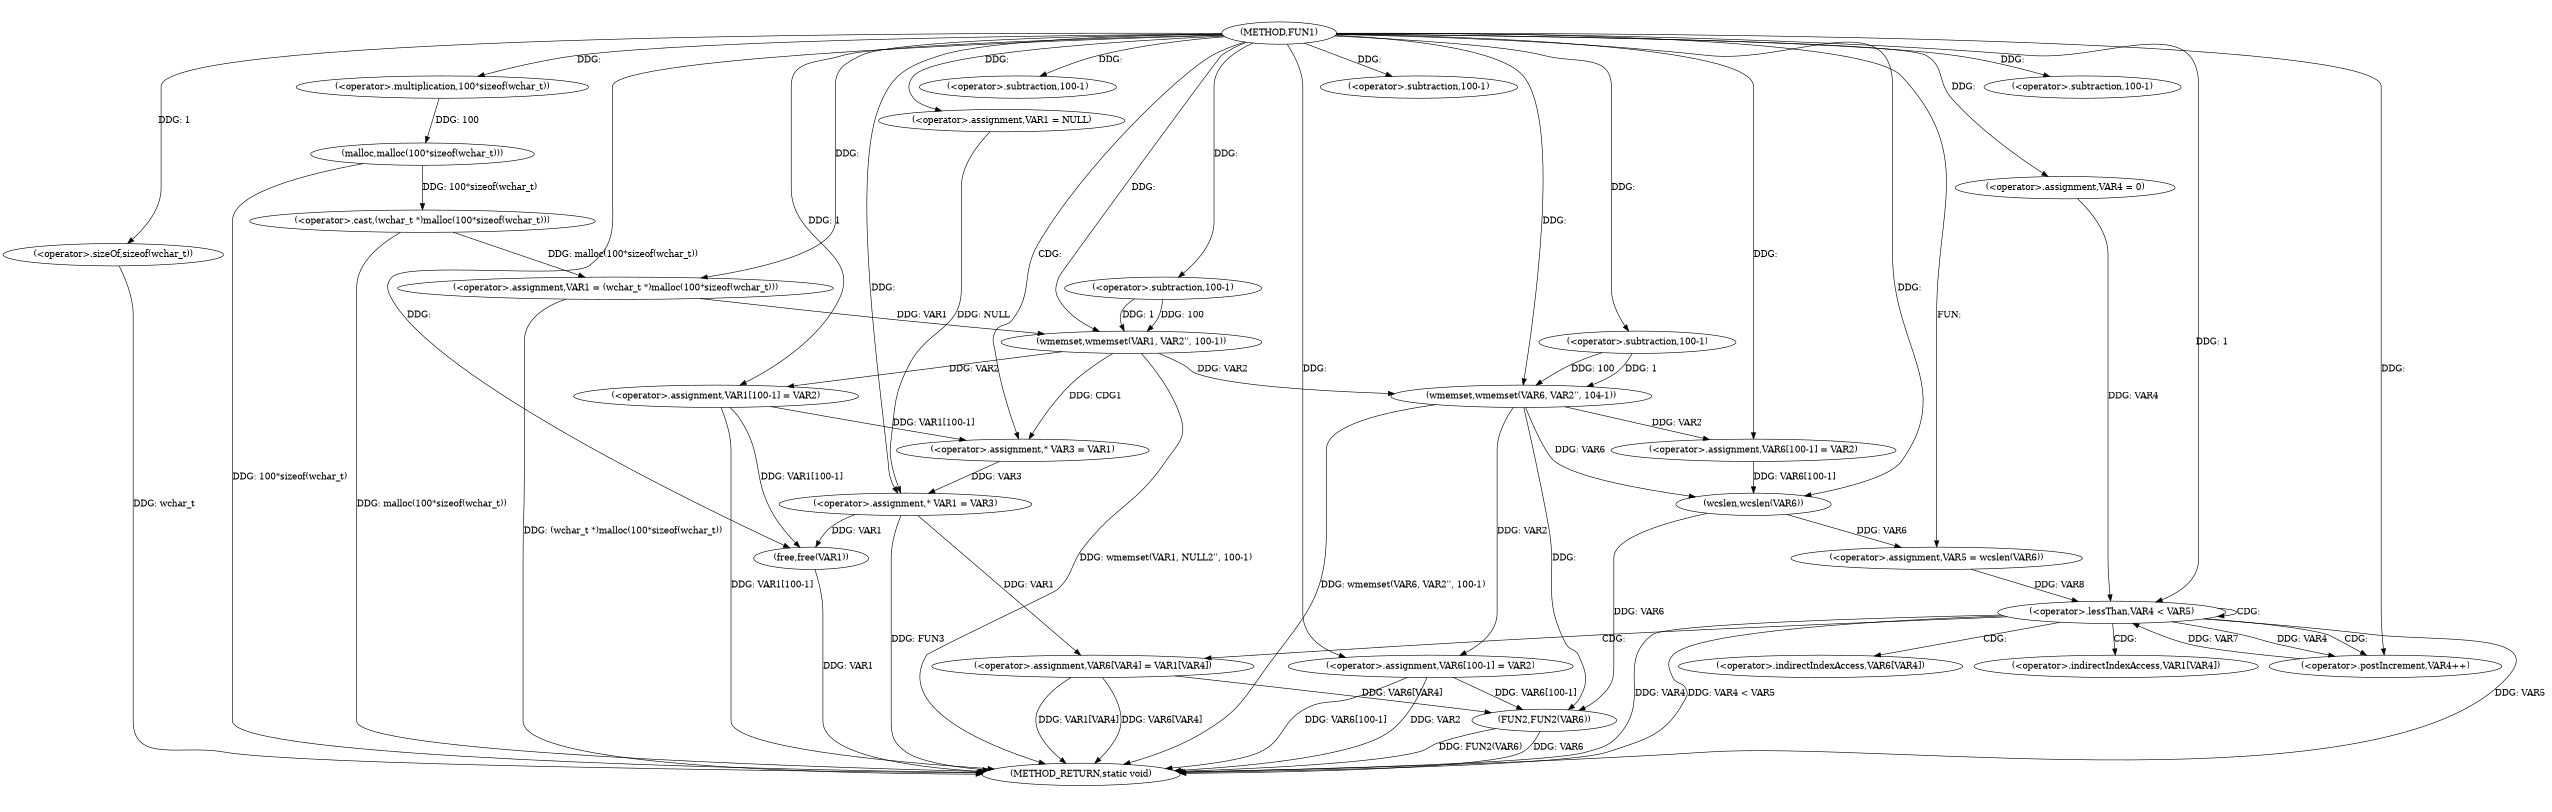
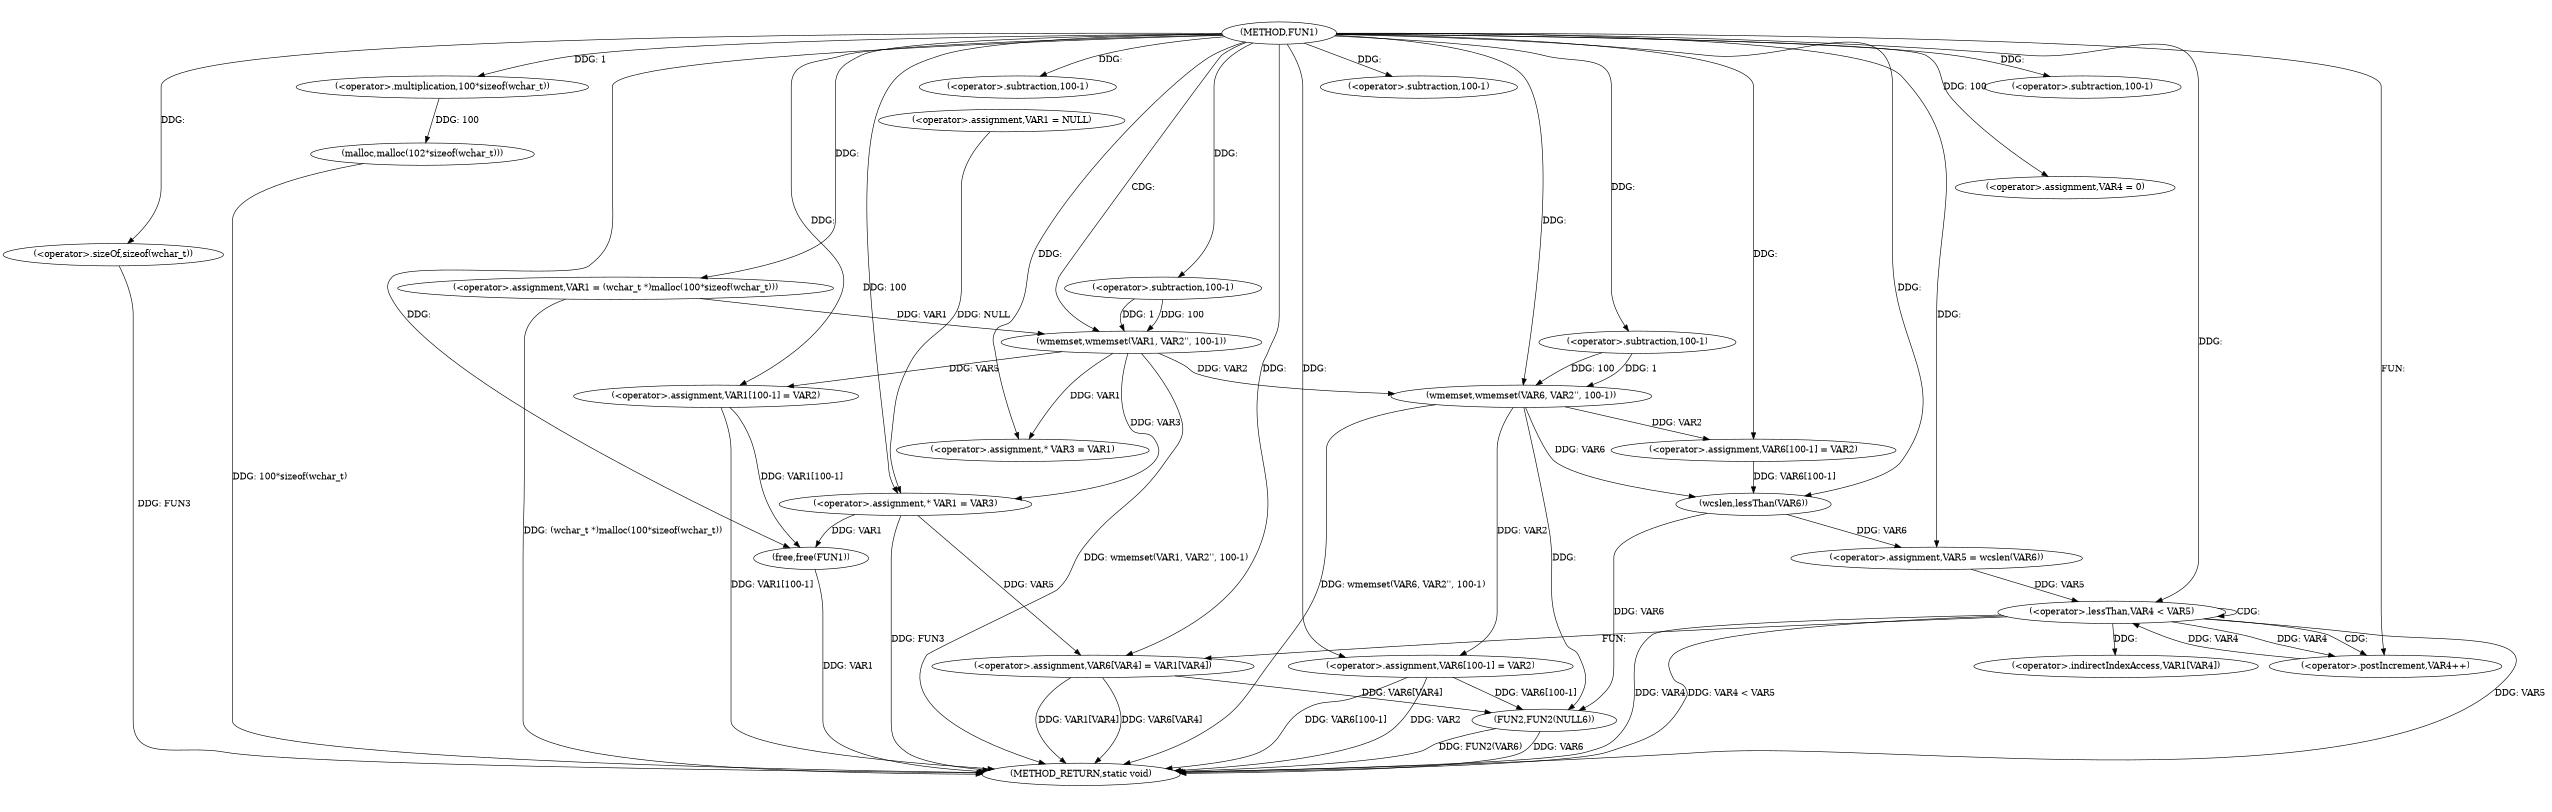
edge "(METHOD,FUN1)" -> "(<operator>.assignment,VAR1 = NULL)": now "(METHOD,FUN1)" -> "(<operator>.assignment,VAR6[VAR4] = VAR1[VAR4])"
edge "(METHOD,FUN1)" -> "(<operator>.multiplication,100*sizeof(wchar_t))": label "DDG: " -> "DDG: 1"
edge "(METHOD,FUN1)" -> "(<operator>.assignment,VAR4 = 0)": label "DDG: " -> "DDG: 100"
edge "(METHOD,FUN1)" -> "(<operator>.sizeOf,sizeof(wchar_t))": label "DDG: 1" -> "DDG: "
node "(malloc,malloc(100*sizeof(wchar_t)))": label "(malloc,malloc(100*sizeof(wchar_t)))" -> "(malloc,malloc(102*sizeof(wchar_t)))"
edge "(METHOD,FUN1)" -> "(wmemset,wmemset(VAR1, VAR2'', 100-1))": label "DDG: " -> "CDG: "
node "(<operator>.cast,(wchar_t *)malloc(100*sizeof(wchar_t)))": removed
edge "(METHOD,FUN1)" -> "(<operator>.assignment,VAR1[100-1] = VAR2)": label "DDG: 1" -> "DDG: "
edge "(METHOD,FUN1)" -> "(<operator>.assignment,* VAR3 = VAR1)": label "CDG: " -> "DDG: "
edge "(METHOD,FUN1)" -> "(<operator>.assignment,* VAR1 = VAR3)": label "DDG: " -> "DDG: 100"
edge "(METHOD,FUN1)" -> "(<operator>.assignment,VAR5 = wcslen(VAR6))": label "FUN: " -> "DDG: "
edge "(METHOD,FUN1)" -> "(<operator>.lessThan,VAR4 < VAR5)": label "DDG: 1" -> "DDG: "
edge "(wmemset,wmemset(VAR1, VAR2'', 100-1))" -> "(<operator>.assignment,VAR1[100-1] = VAR2)": label "DDG: VAR2" -> "DDG: VAR5"
edge "(METHOD,FUN1)" -> "(<operator>.postIncrement,VAR4++)": label "DDG: " -> "FUN: "
edge "(<operator>.assignment,VAR4 = 0)" -> "(<operator>.lessThan,VAR4 < VAR5)": removed, label "DDG: VAR4"
edge "(wmemset,wmemset(VAR1, VAR2'', 100-1))" -> "(<operator>.assignment,* VAR3 = VAR1)": label "DDG: CDG1" -> "DDG: VAR1"
node "(wmemset,wmemset(VAR6, VAR2'', 104-1))": label "(wmemset,wmemset(VAR6, VAR2'', 104-1))" -> "(wmemset,wmemset(VAR6, VAR2'', 100-1))"
edge "(<operator>.assignment,VAR1[100-1] = VAR2)" -> "(<operator>.assignment,* VAR3 = VAR1)": removed, label "DDG: VAR1[100-1]"
edge "(<operator>.assignment,* VAR3 = VAR1)" -> "(<operator>.assignment,* VAR1 = VAR3)": now "(wmemset,wmemset(VAR1, VAR2'', 100-1))" -> "(<operator>.assignment,* VAR1 = VAR3)"
edge "(<operator>.sizeOf,sizeof(wchar_t))" -> "(METHOD_RETURN,static void)": label "DDG: wchar_t" -> "DDG: FUN3"
node "(wcslen,wcslen(VAR6))": label "(wcslen,wcslen(VAR6))" -> "(wcslen,lessThan(VAR6))"
node "(free,free(VAR1))": label "(free,free(VAR1))" -> "(free,free(FUN1))"
edge "(wmemset,wmemset(VAR1, VAR2'', 100-1))" -> "(METHOD_RETURN,static void)": label "DDG: wmemset(VAR1, NULL2'', 100-1)" -> "DDG: wmemset(VAR1, VAR2'', 100-1)"
edge "(<operator>.assignment,* VAR1 = VAR3)" -> "(<operator>.assignment,VAR6[VAR4] = VAR1[VAR4])": label "DDG: VAR1" -> "DDG: VAR5"
edge "(<operator>.assignment,VAR5 = wcslen(VAR6))" -> "(<operator>.lessThan,VAR4 < VAR5)": label "DDG: VAR8" -> "DDG: VAR5"
edge "(<operator>.lessThan,VAR4 < VAR5)" -> "(<operator>.assignment,VAR6[VAR4] = VAR1[VAR4])": label "CDG: " -> "FUN: "
edge "(<operator>.lessThan,VAR4 < VAR5)" -> "(<operator>.indirectIndexAccess,VAR1[VAR4])": label "CDG: " -> "DDG: "
edge "(<operator>.postIncrement,VAR4++)" -> "(<operator>.lessThan,VAR4 < VAR5)": label "DDG: VAR7" -> "DDG: VAR4"
node "(<operator>.indirectIndexAccess,VAR6[VAR4])": removed
node "(FUN2,FUN2(VAR6))": label "(FUN2,FUN2(VAR6))" -> "(FUN2,FUN2(NULL6))"
